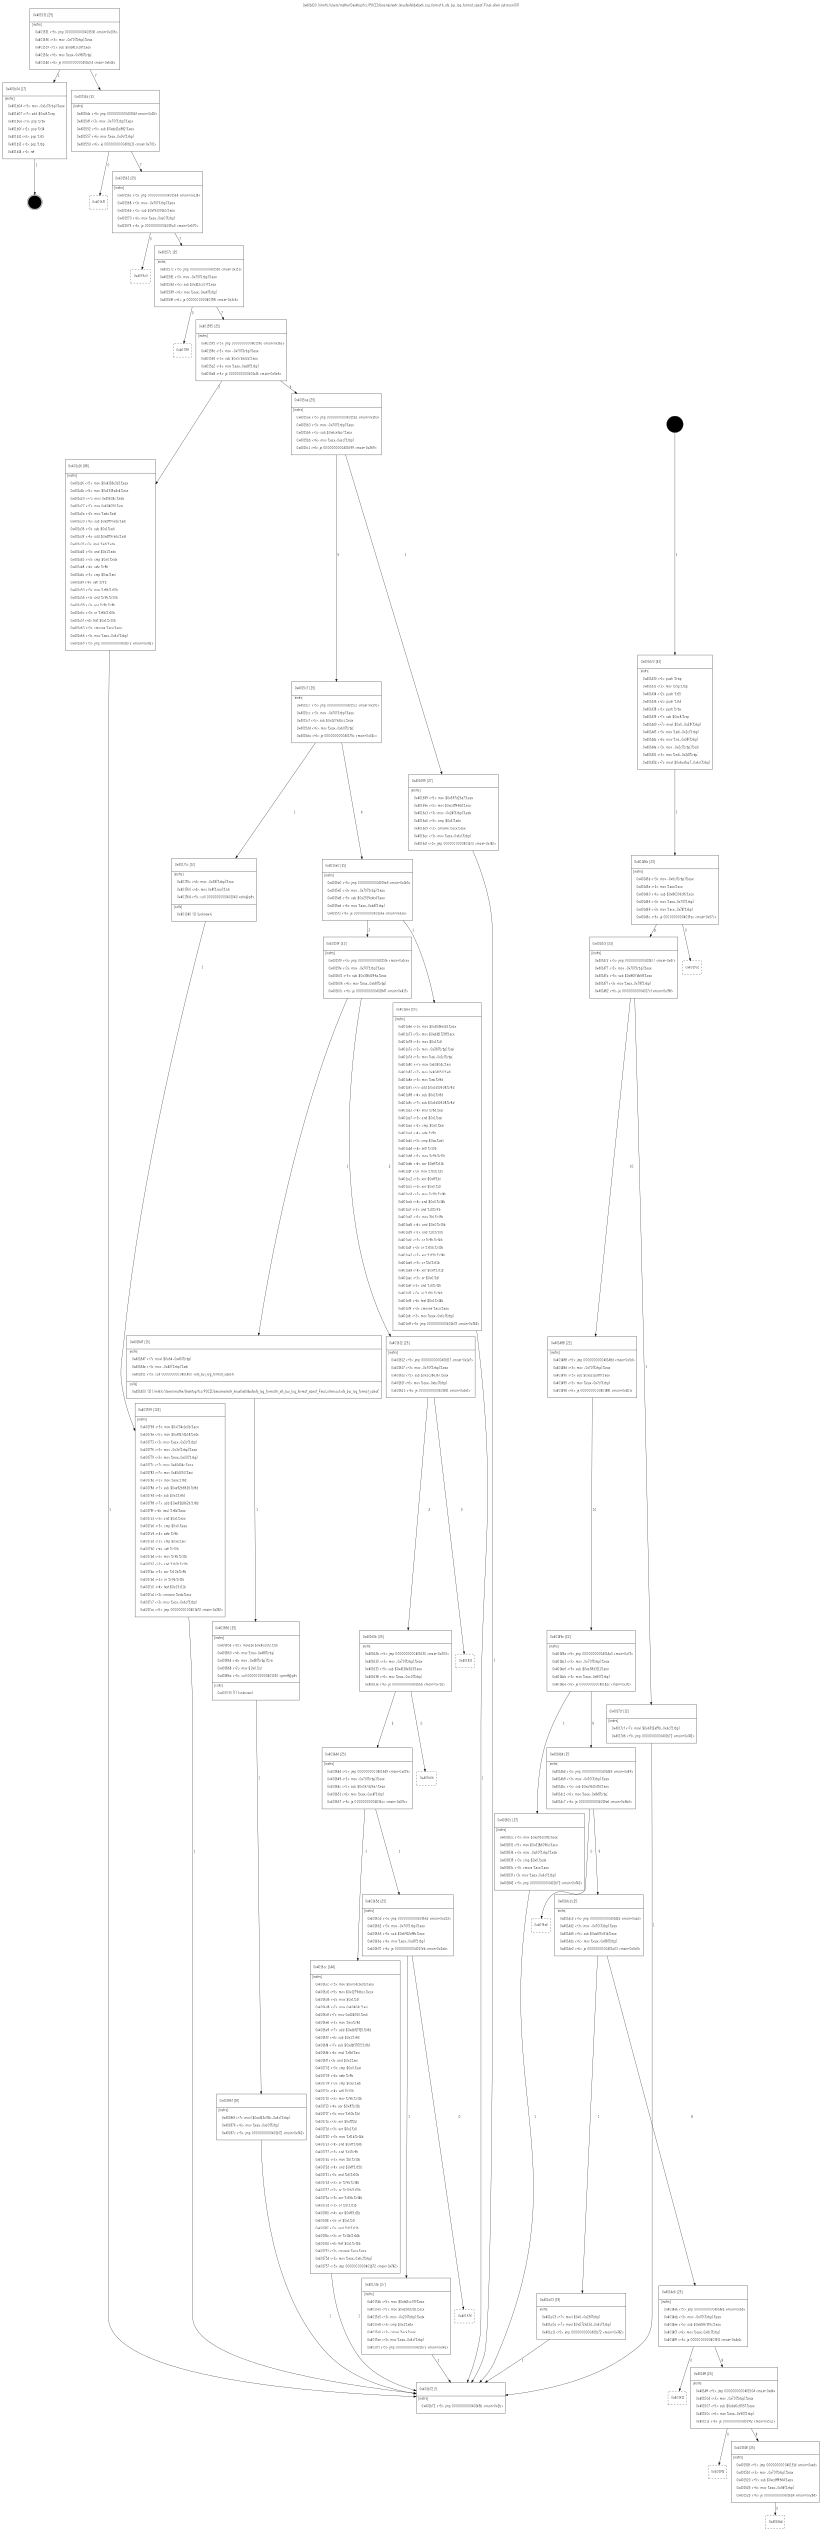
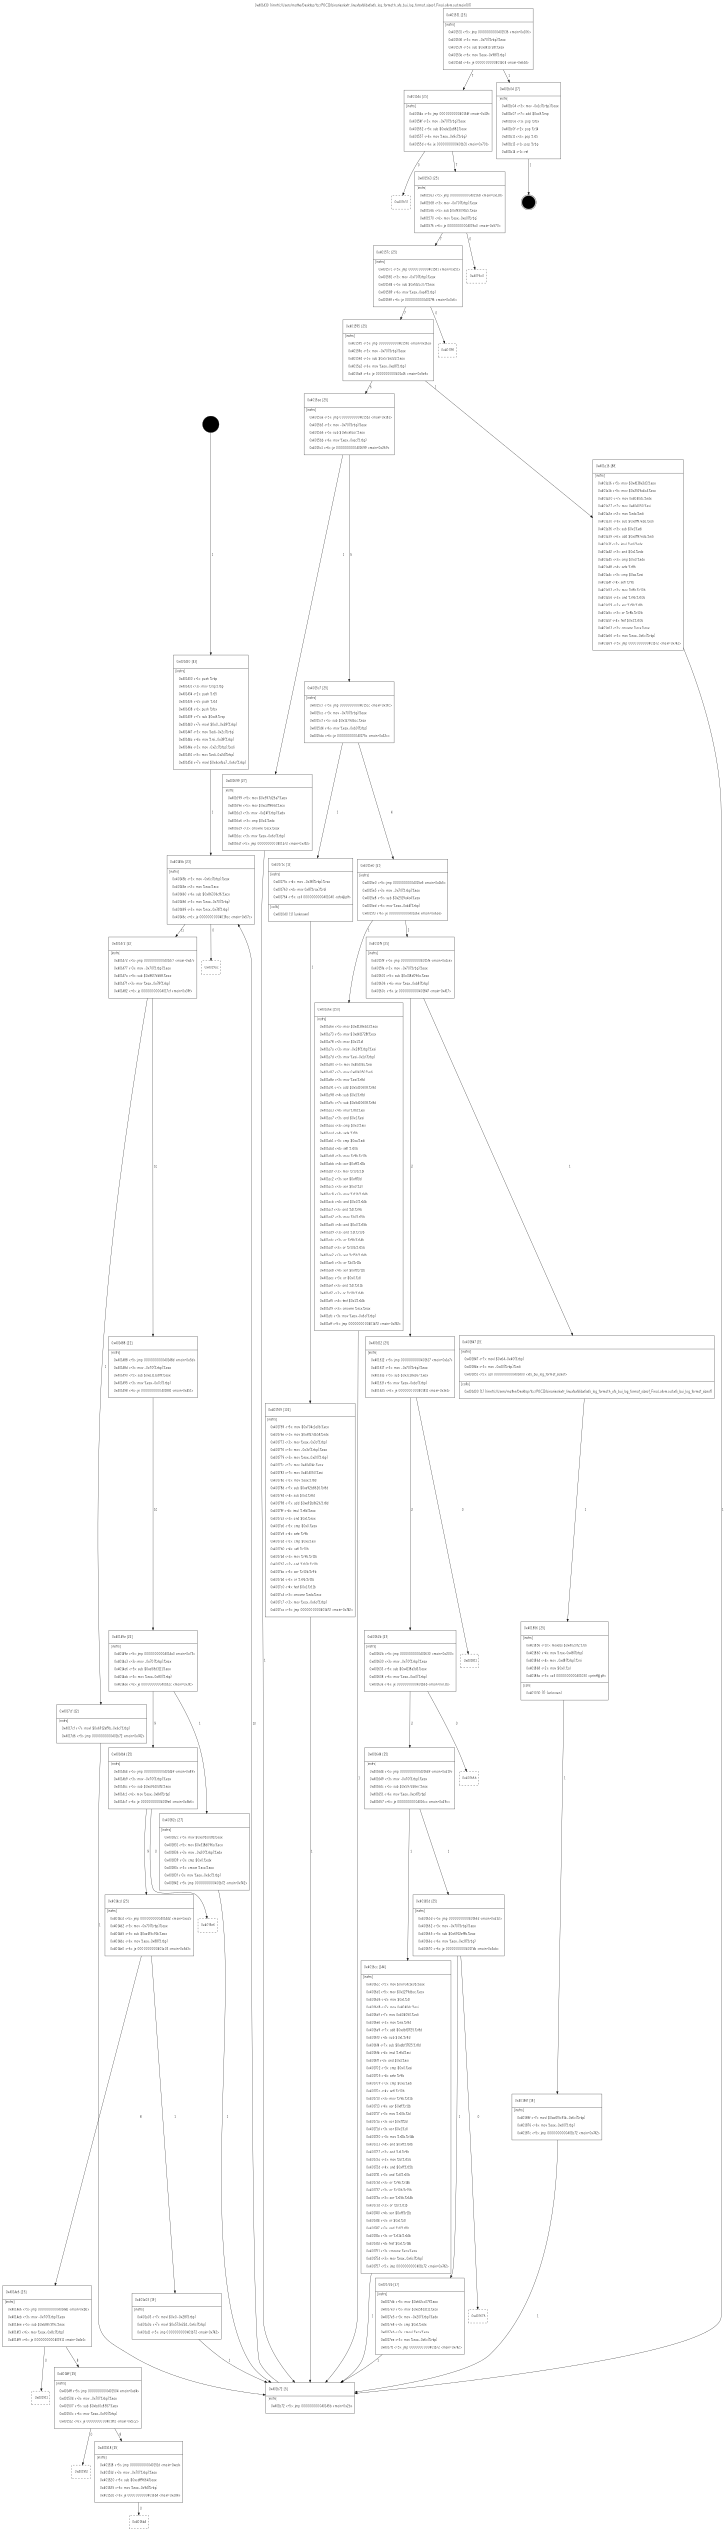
edge "0x401b72 [5]" -> "0x40145b [23]": added, label "10"
